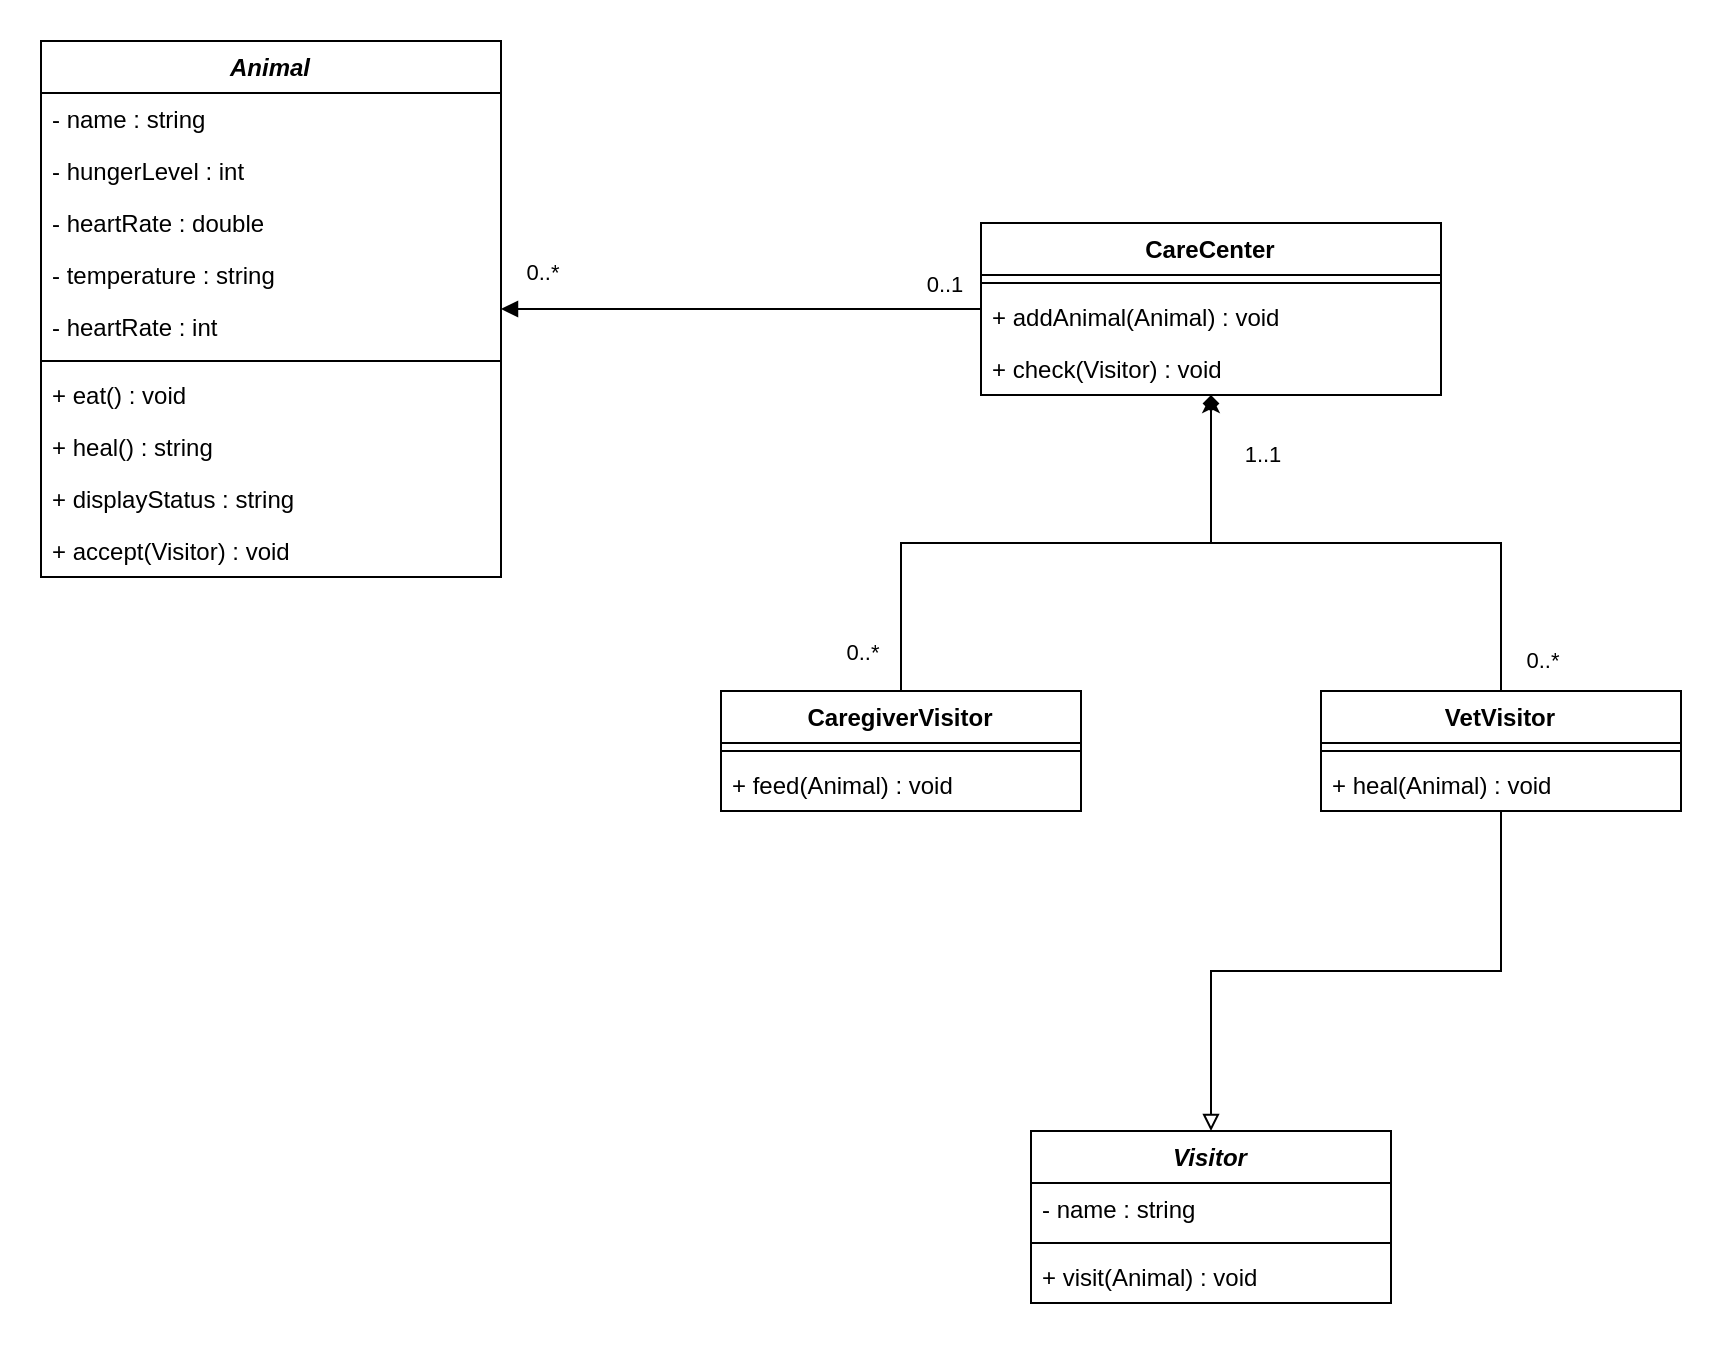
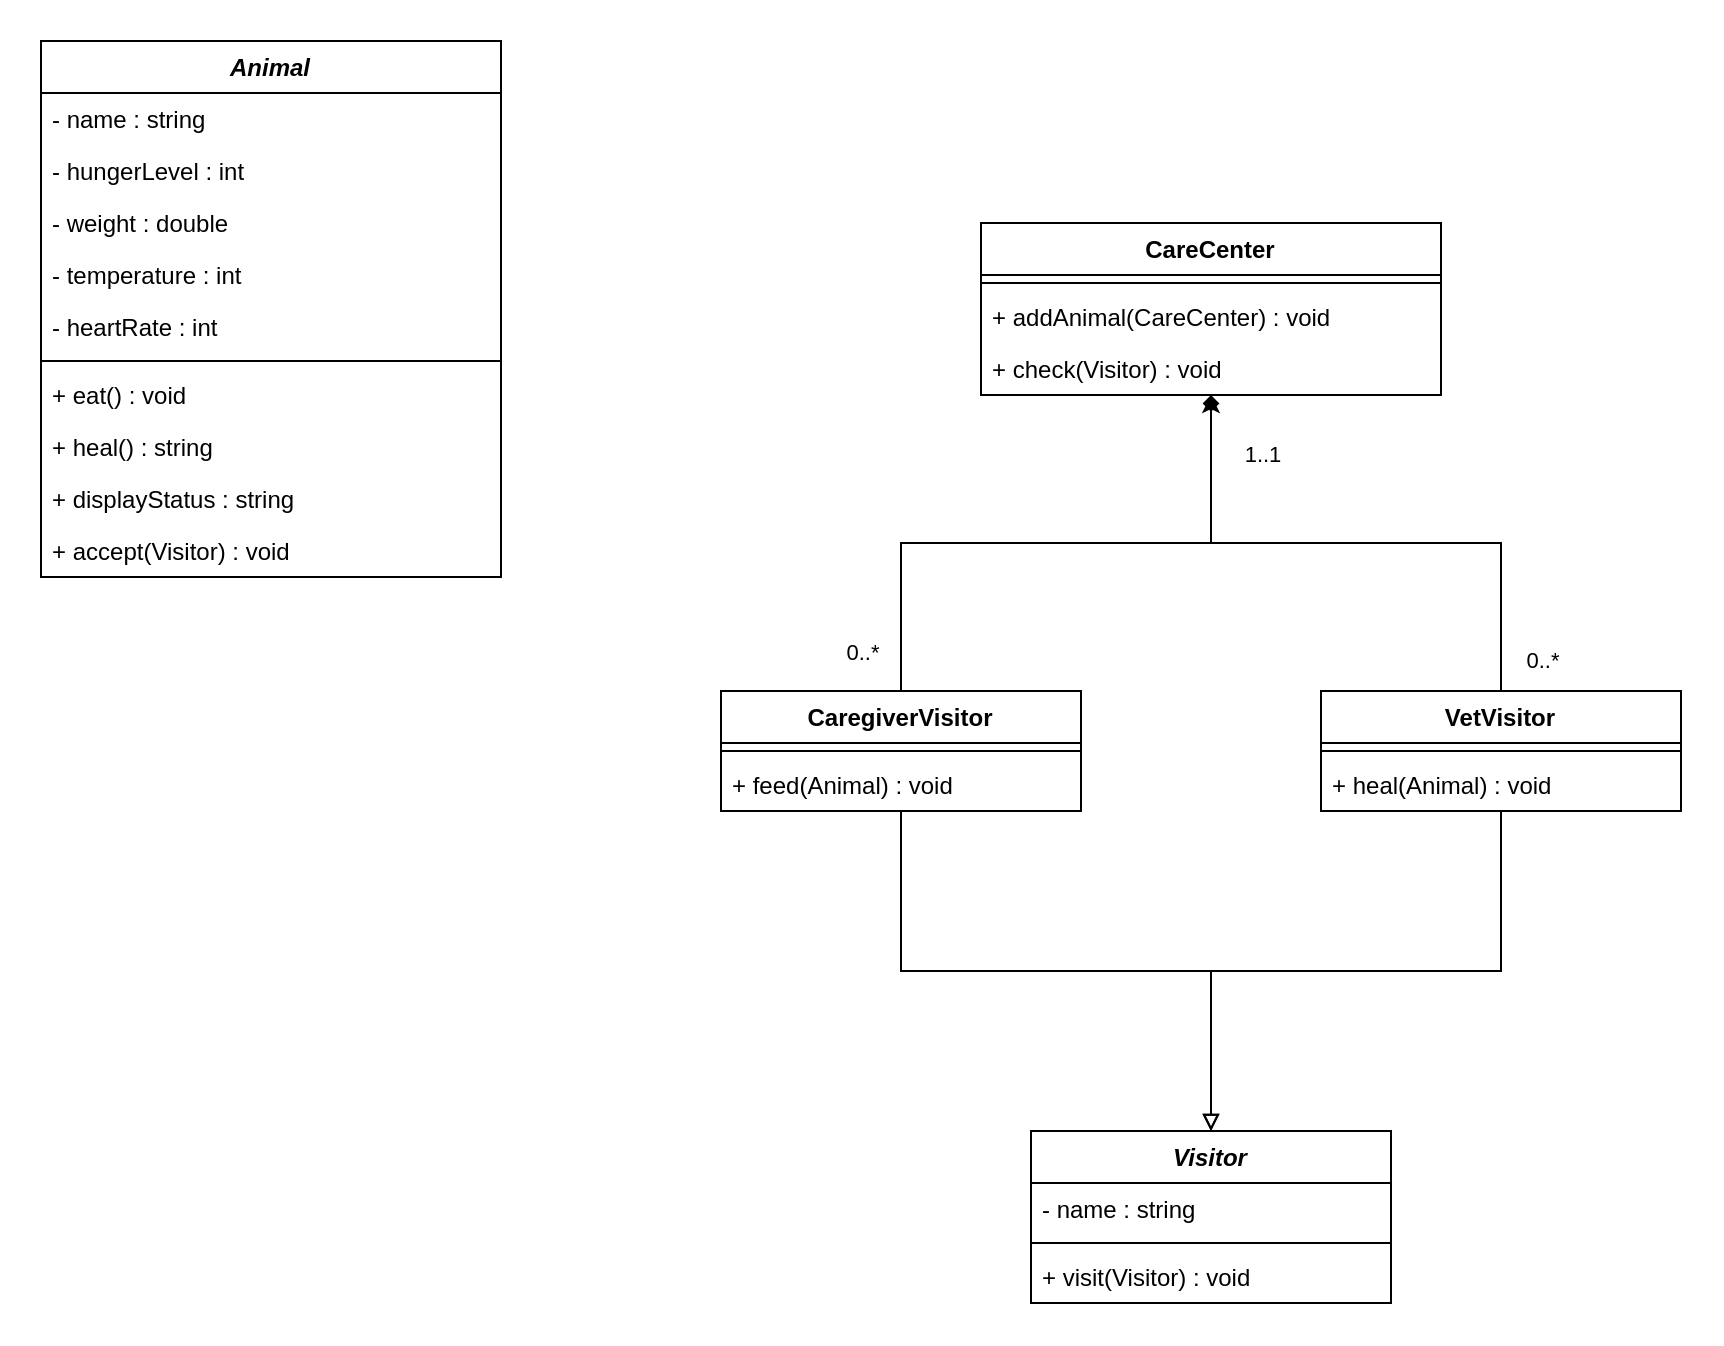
node "- heartRate : double": label "- heartRate : double" -> "- weight : double"
node "- temperature : string": label "- temperature : string" -> "- temperature : int"
edge "CareCenter" -> "Animal": removed, labels "0..1", "0..*"
node "+ addAnimal(Animal) : void": label "+ addAnimal(Animal) : void" -> "+ addAnimal(CareCenter) : void"
edge "CaregiverVisitor" -> "Visitor": added
node "+ visit(Animal) : void": label "+ visit(Animal) : void" -> "+ visit(Visitor) : void"
